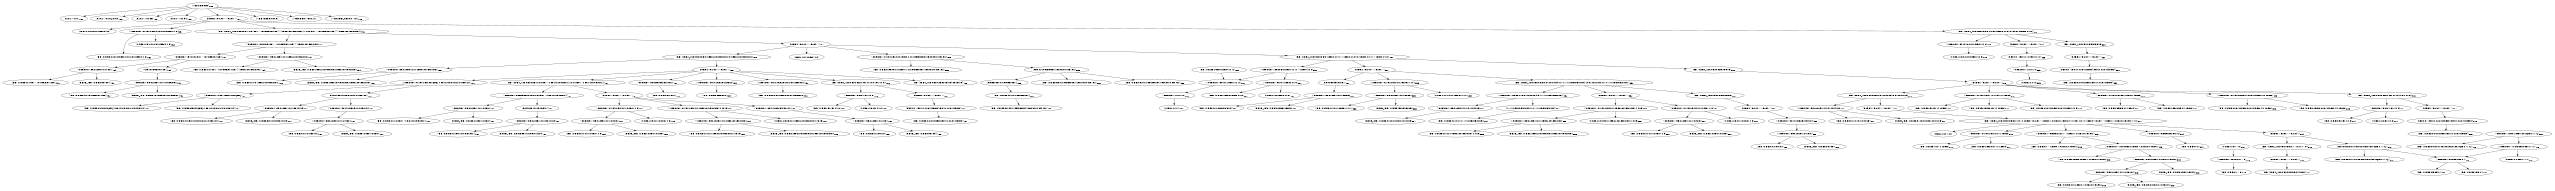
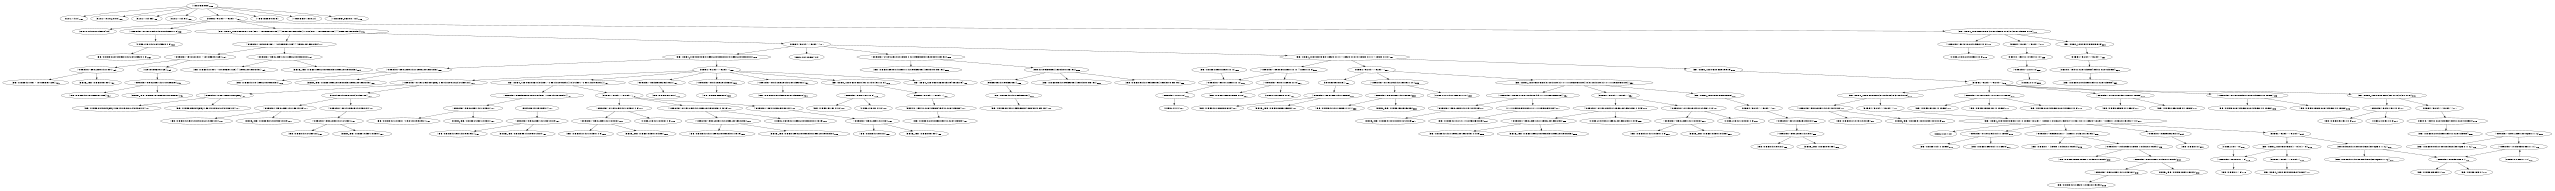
edge "(<operator>.assignment,int amountRead = 0)" -> "(IDENTIFIER,amountRead,int amountRead = 0)": now "(LITERAL,0,int amountRead = 0)" -> "(IDENTIFIER,amountRead,int amountRead = 0)"
edge "(<operator>.greaterEqualsThan,lastPos >= eolString.length())" -> "(length,eolString.length())": removed
edge "(<operator>.subtraction,off + i - 1)" -> "(LITERAL,1,off + i - 1)": reversed
edge "(CONTROL_STRUCTURE,if (i < 0),if (i < 0))" -> "(<operator>.lessThan,i < 0)": added
node "(FIELD_IDENTIFIER,lastChars,lastChars)": removed
